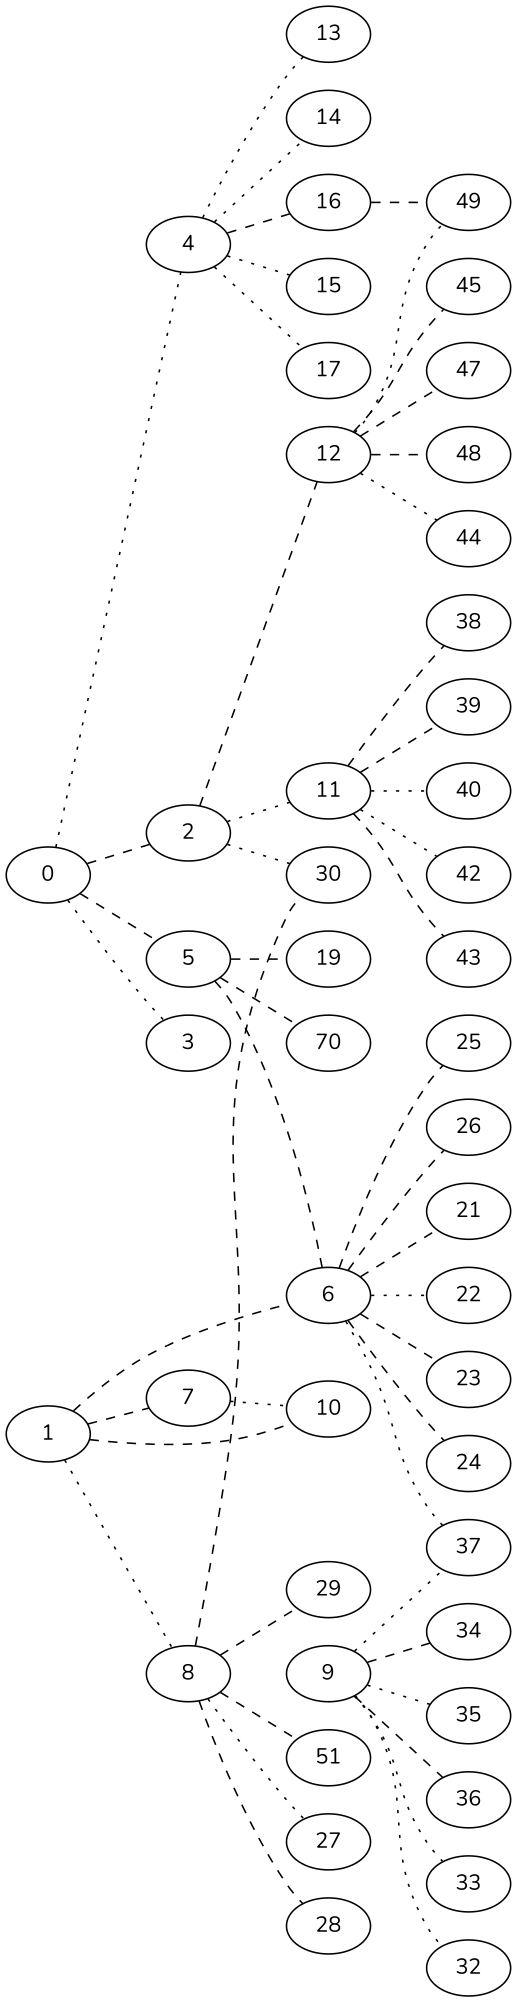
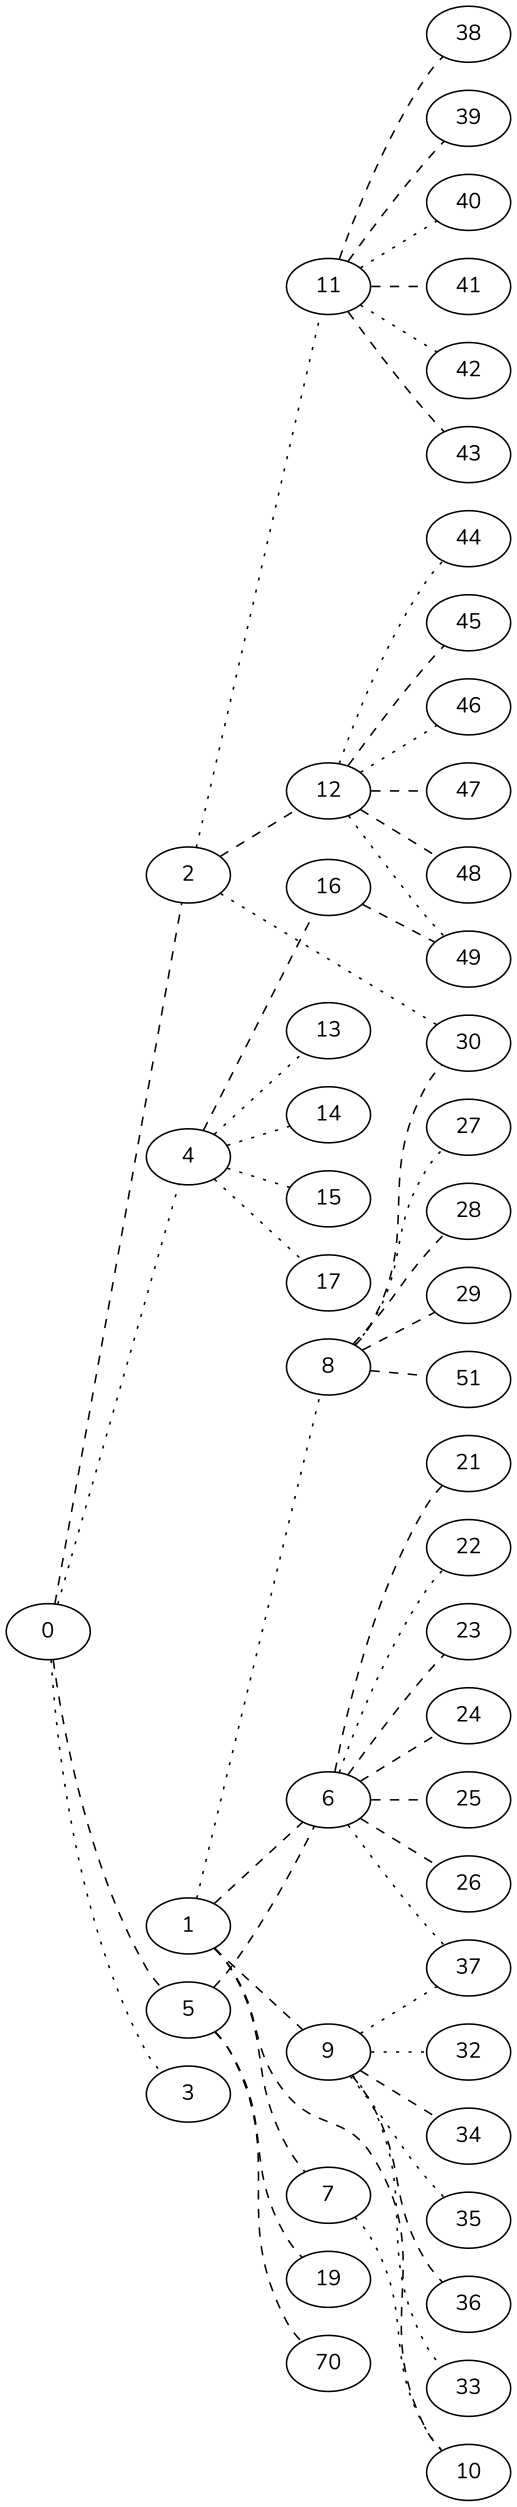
node "41": added
node "46": added
edge "1" -- "9": added
